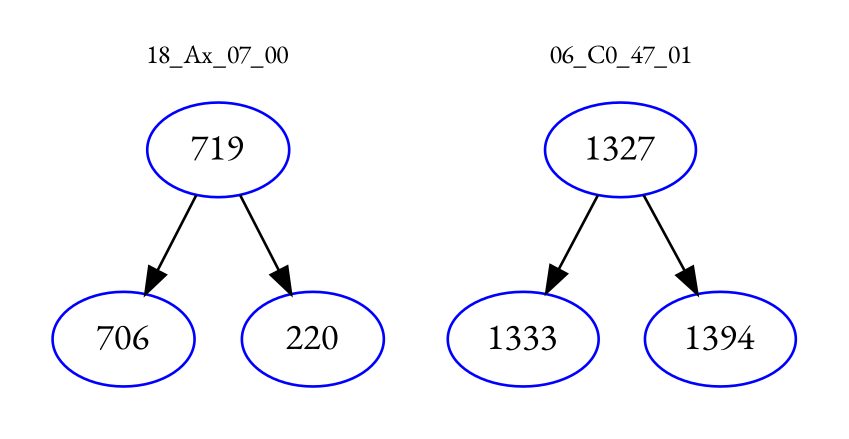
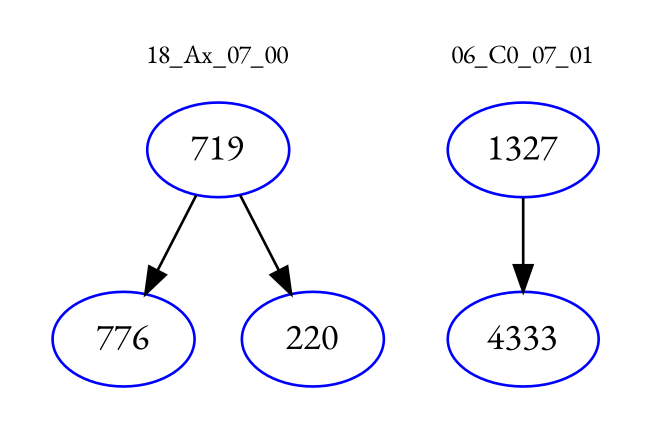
cluster "06_C0_47_01": label "06_C0_47_01" -> "06_C0_07_01"
node "706": label "706" -> "776"
node "1333": label "1333" -> "4333"
node "1394": removed
